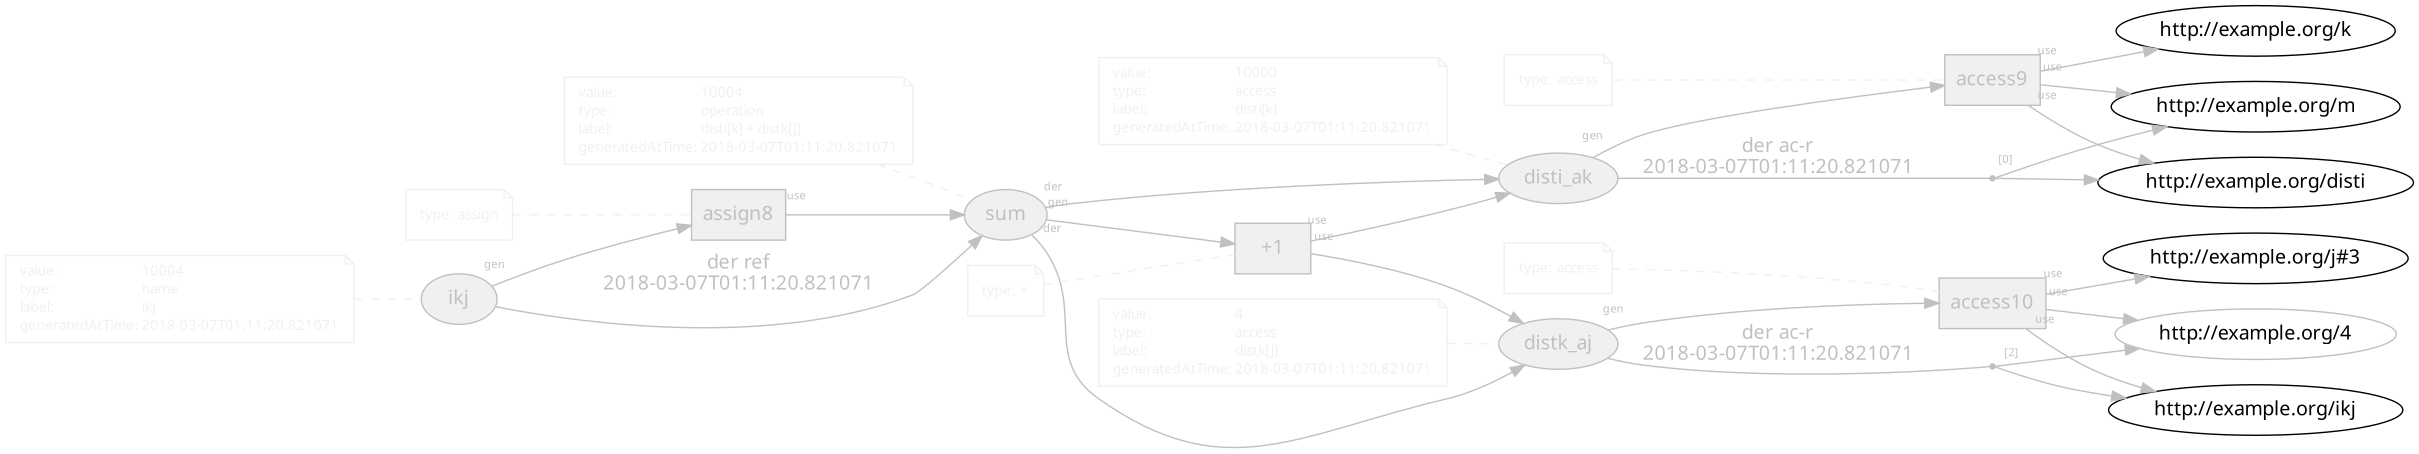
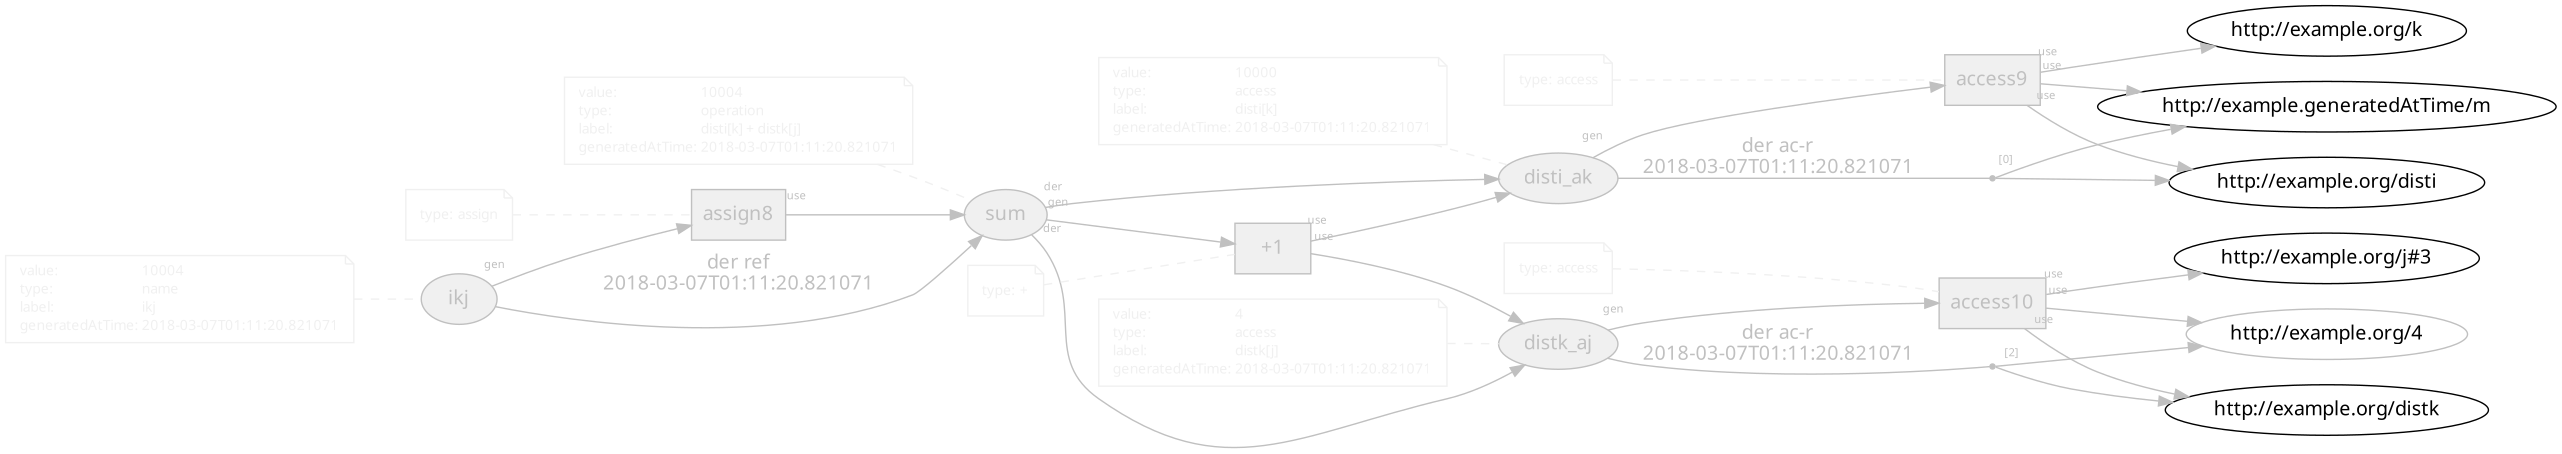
node "http://example.org/m": label "http://example.org/m" -> "http://example.generatedAtTime/m"
node "http://example.org/ikj": label "http://example.org/ikj" -> "http://example.org/distk"
